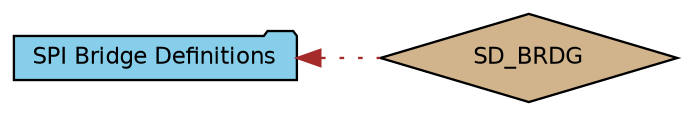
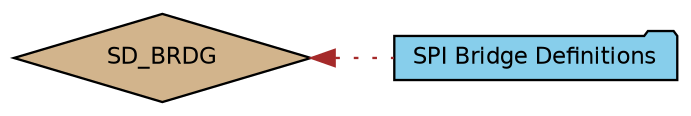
edge "SD_BRDG" -> "SPI Bridge Definitions": reversed
